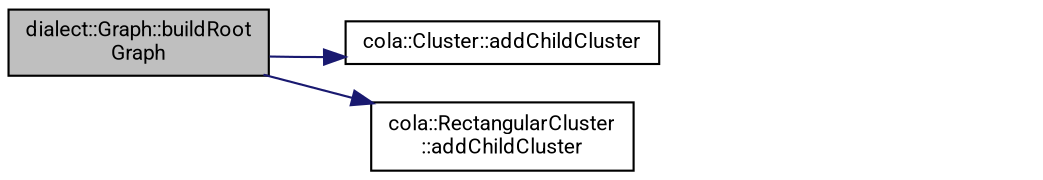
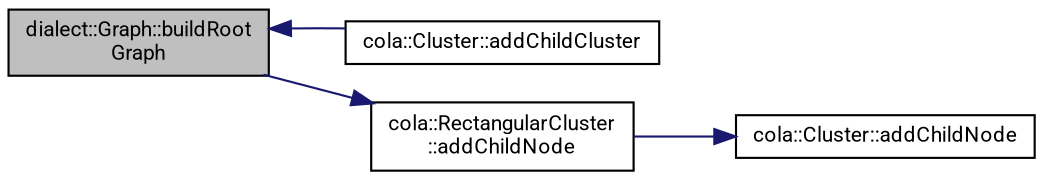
edge "dialect::Graph::buildRoot Graph" -> "cola::Cluster::addChildCluster": reversed
node "cola::RectangularCluster ::addChildCluster": label "cola::RectangularCluster ::addChildCluster" -> "cola::RectangularCluster ::addChildNode"
node "cola::Cluster::addChildNode": added
